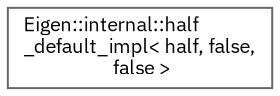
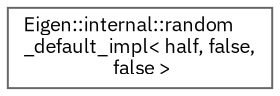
node "Eigen::internal::half _default_impl< half, false, false >": label "Eigen::internal::half _default_impl< half, false, false >" -> "Eigen::internal::random _default_impl< half, false, false >"
